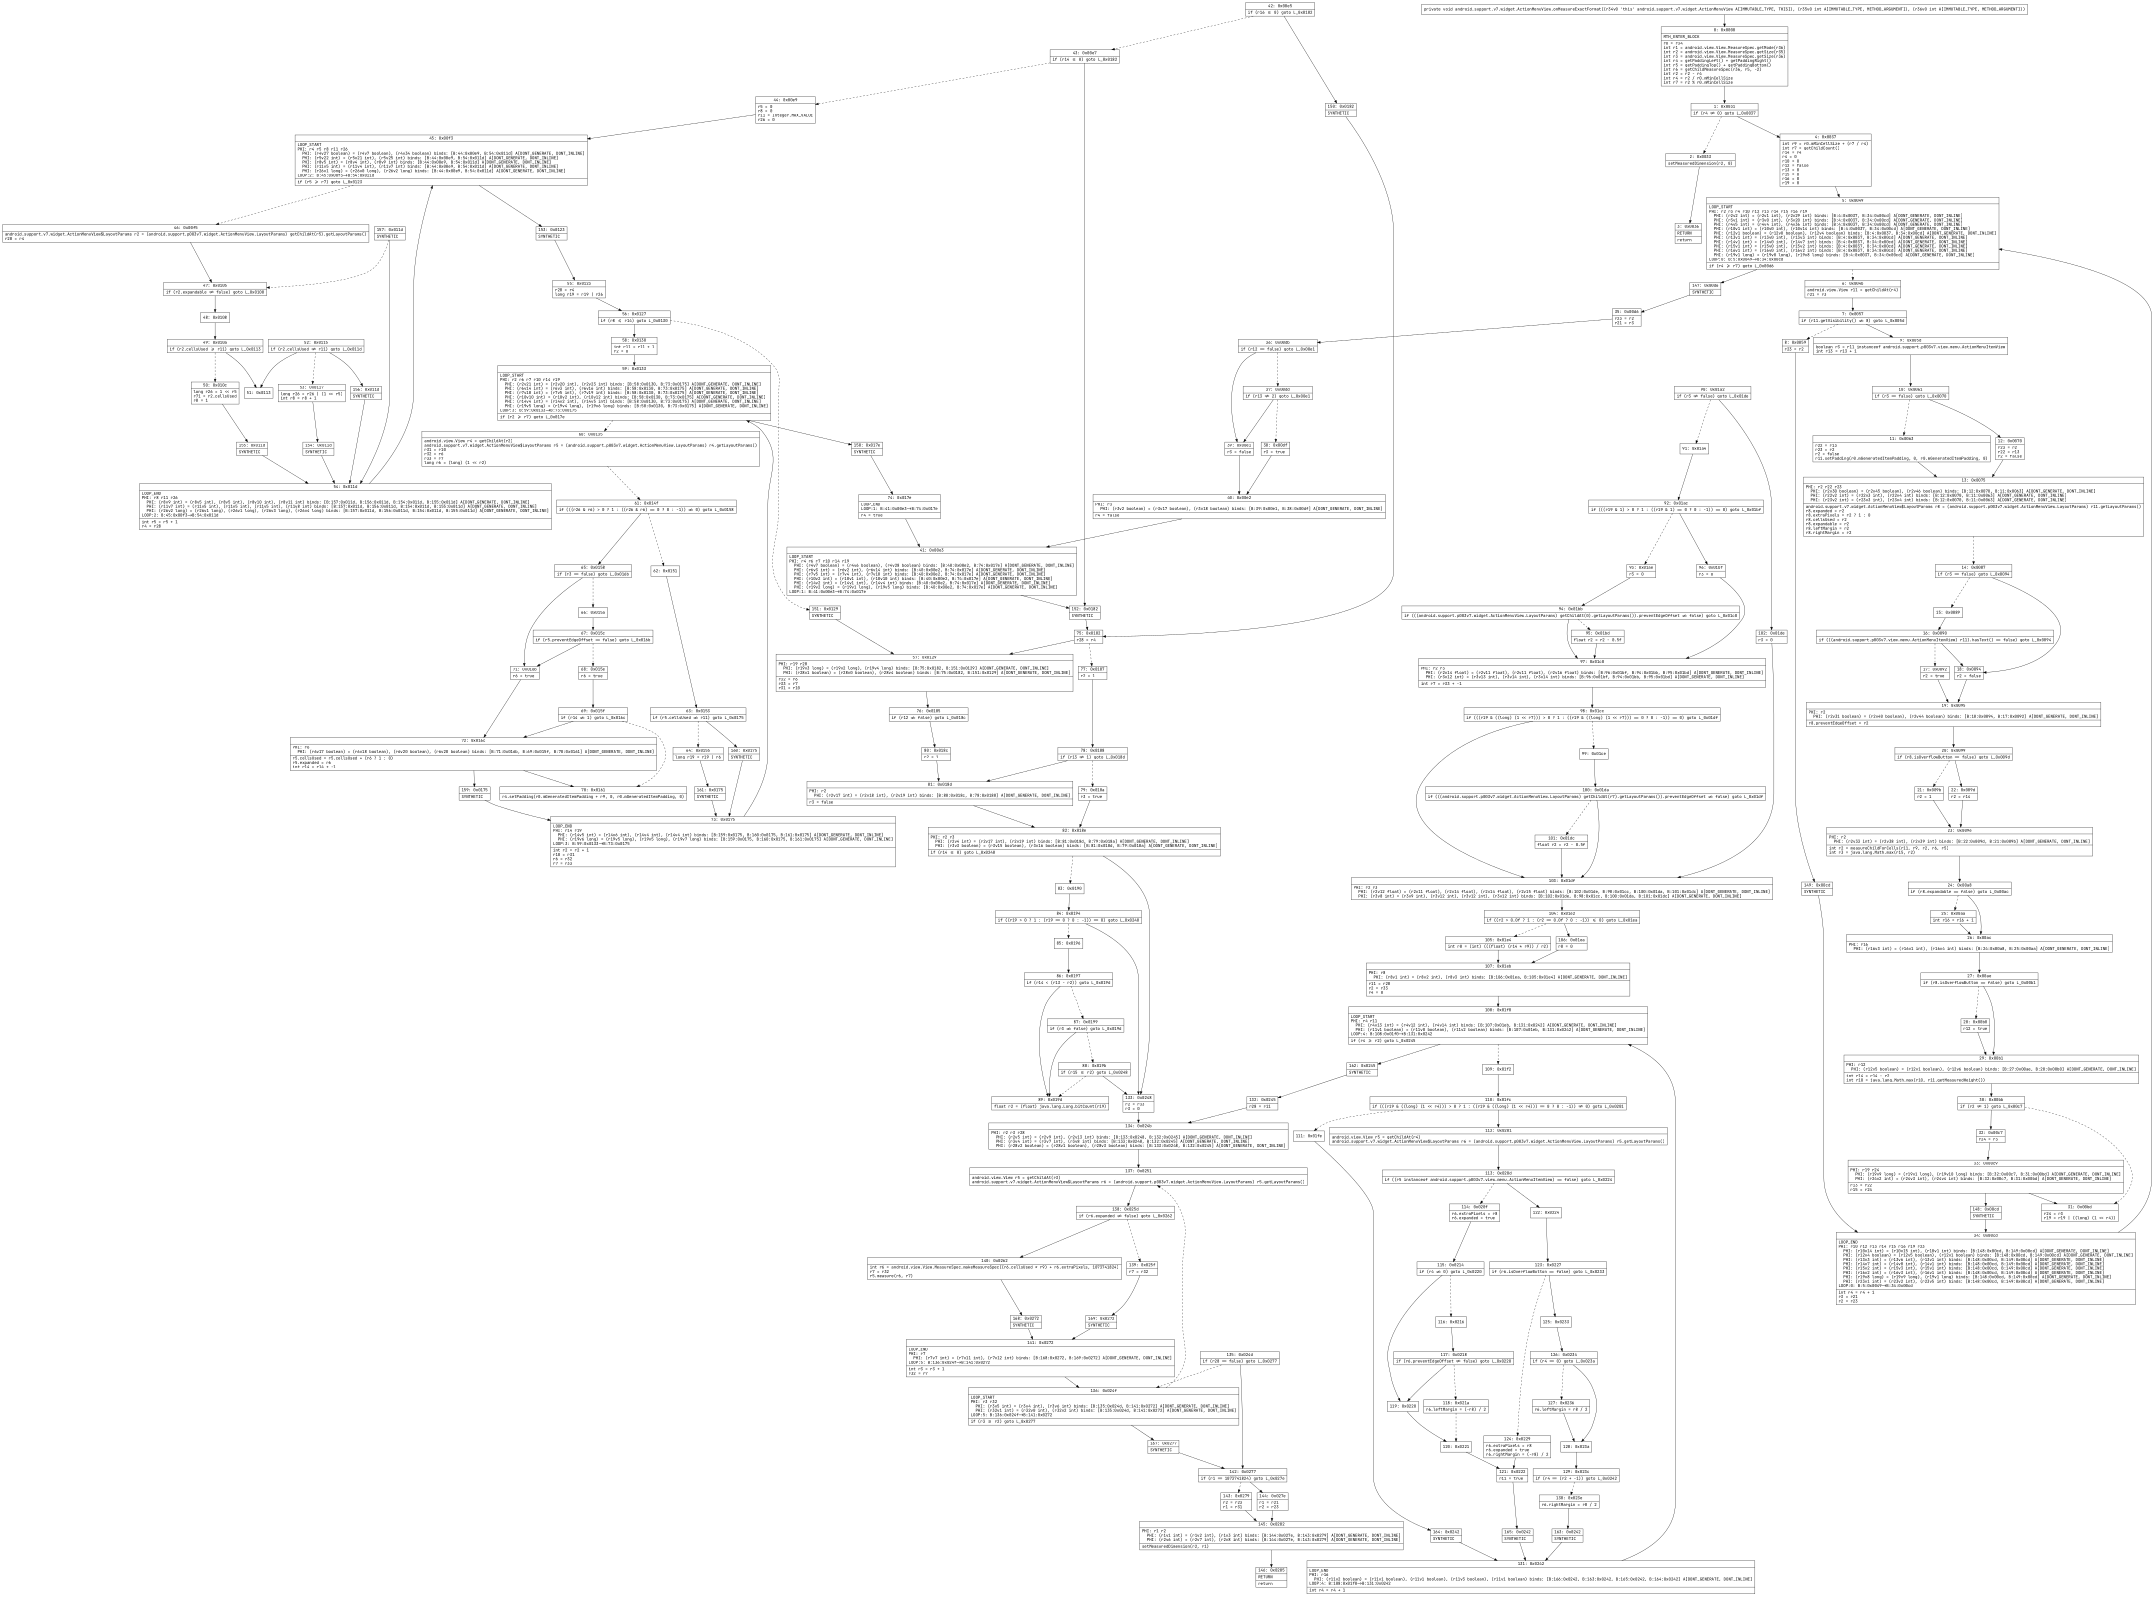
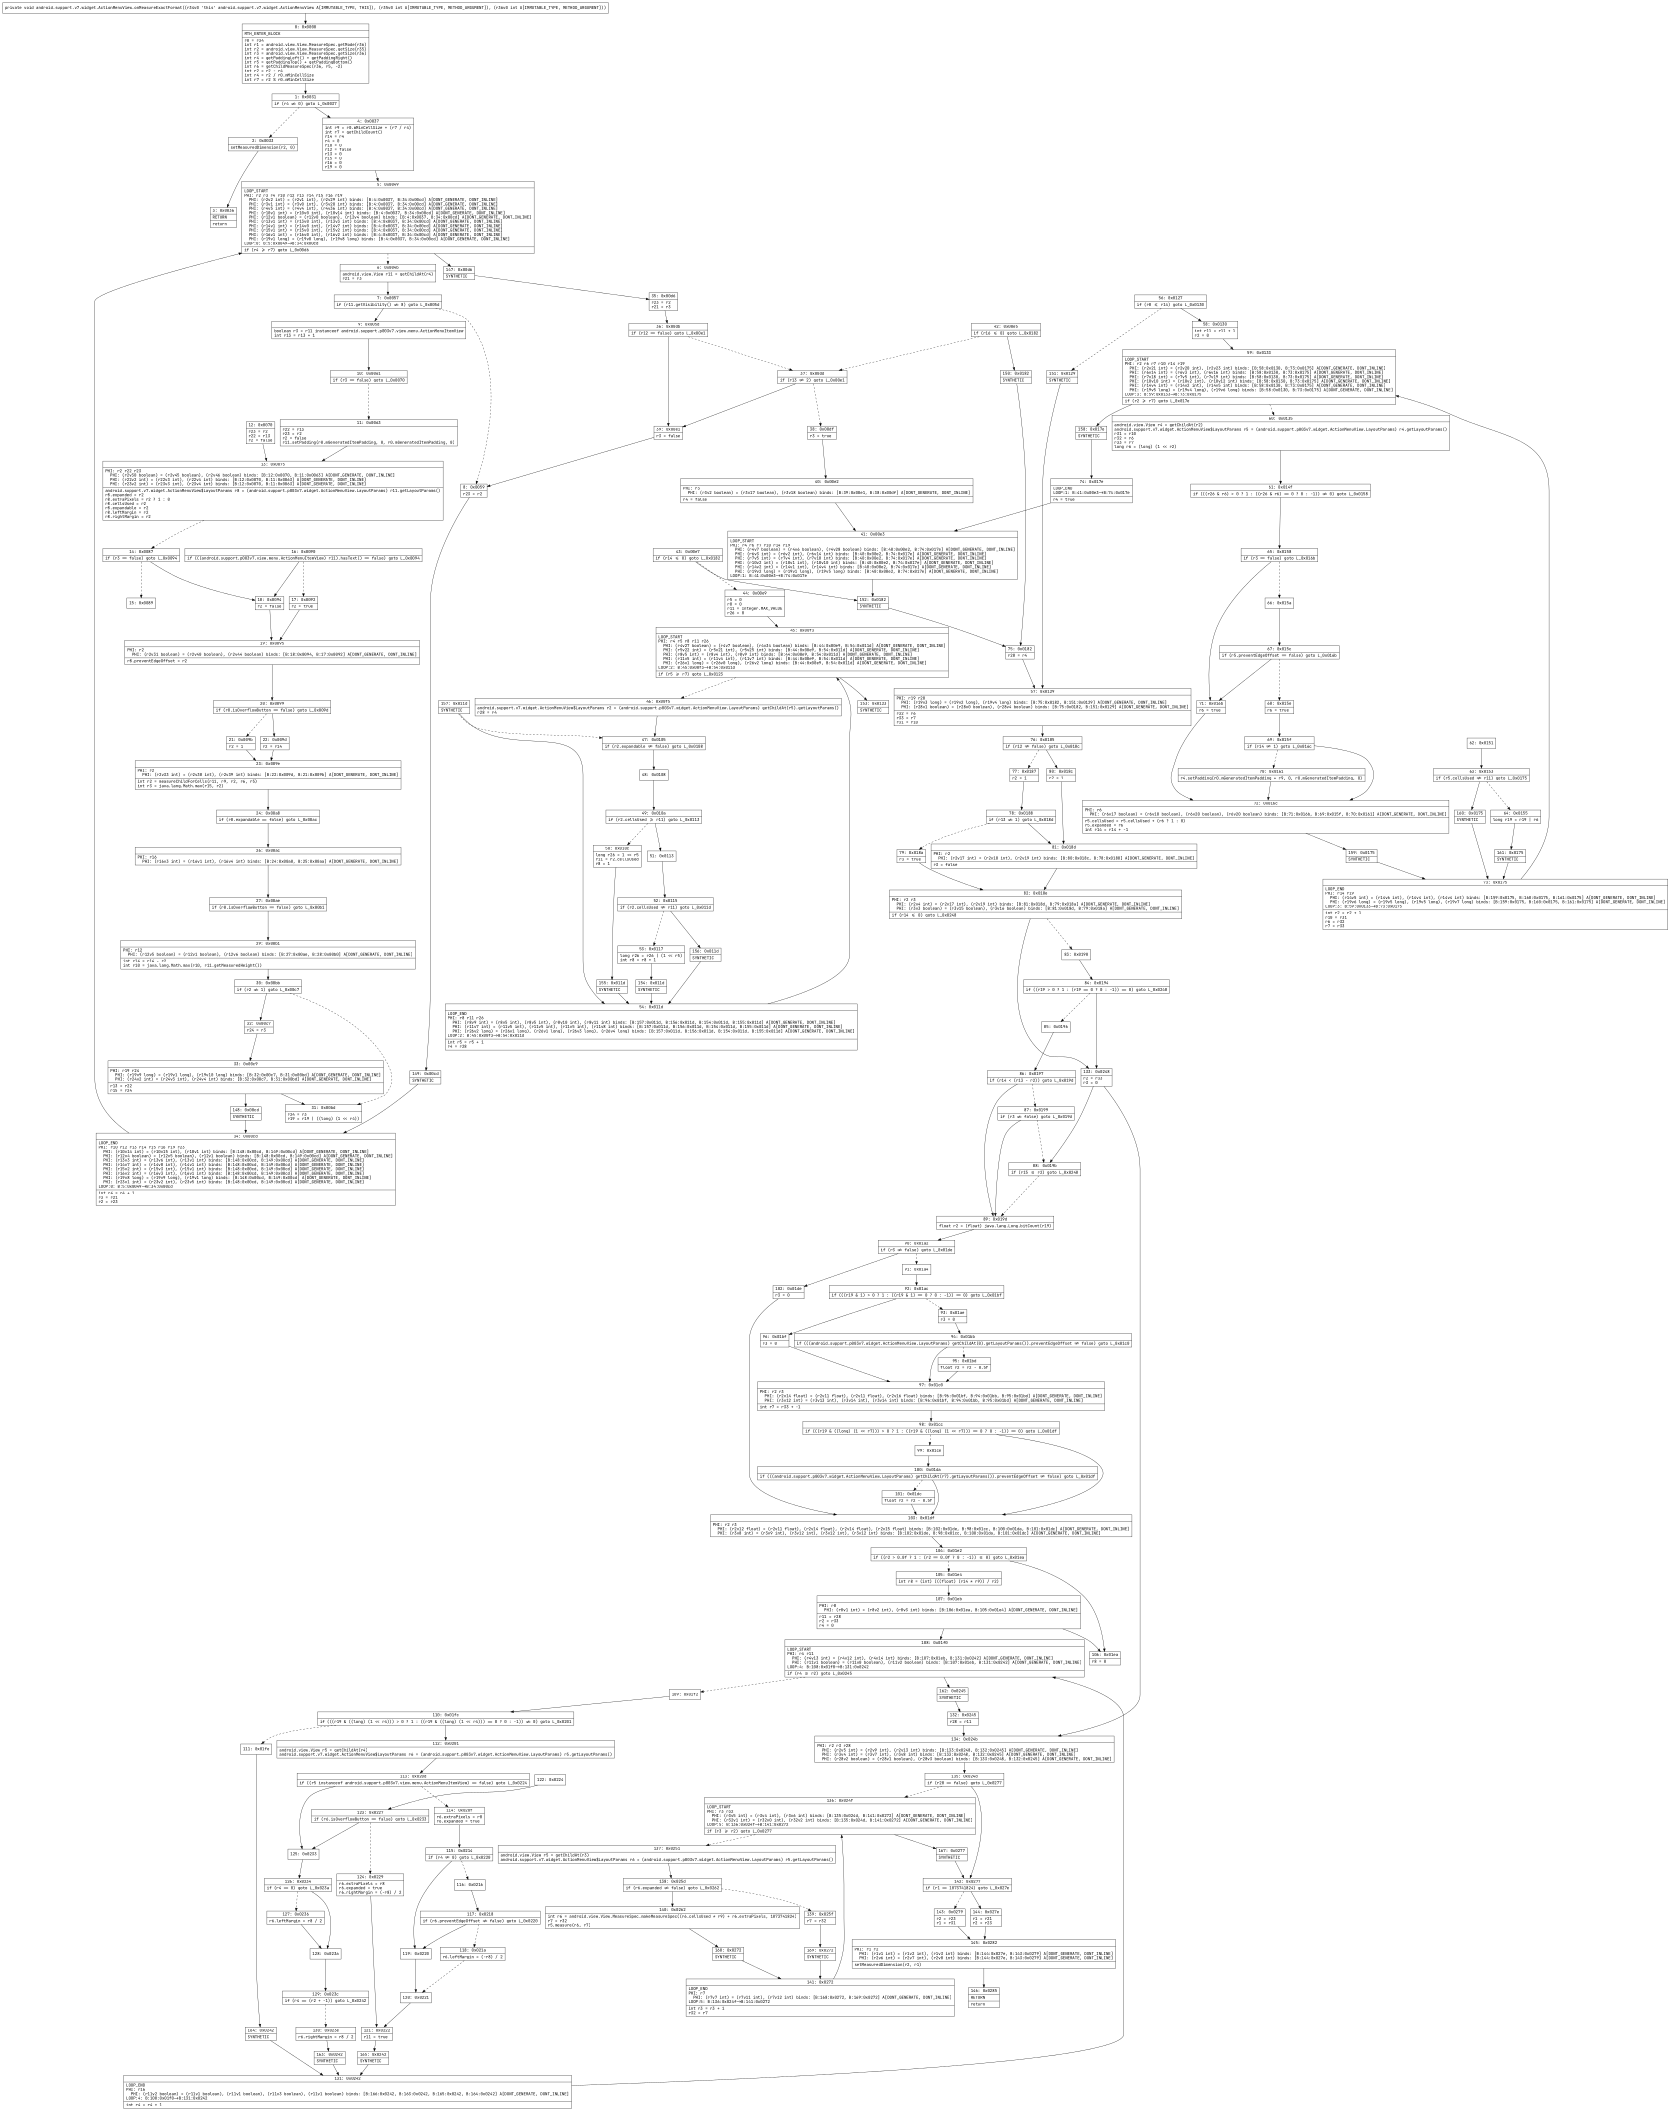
edge "42: 0x00e5" -> "43: 0x00e7": now "42: 0x00e5" -> "37: 0x00dd"
node "55: 0x0123": removed
edge "52: 0x0115" -> "51: 0x0113": reversed
node "50: 0x010c": text "r71 = r2.cellsUsed" -> "r11 = r2.cellsUsed"
edge "10: 0x0061" -> "12: 0x0070": removed
edge "39: 0x00e1" -> "40: 0x00e2": now "39: 0x00e1" -> "8: 0x0059"
edge "60: 0x0135" -> "61: 0x014f": style dashed -> solid
edge "61: 0x014f" -> "62: 0x0151": removed
edge "15: 0x0089" -> "16: 0x0090": removed
edge "75: 0x0182" -> "77: 0x0187": now "76: 0x0185" -> "77: 0x0187"
edge "72: 0x016c" -> "70: 0x0161": reversed
node "25: 0x00aa": removed
edge "106: 0x01ea" -> "107: 0x01eb": reversed
node "28: 0x00b0": removed
edge "88: 0x019b" -> "133: 0x0248": reversed
edge "134: 0x024b" -> "137: 0x0251": now "134: 0x024b" -> "135: 0x024d"
edge "113: 0x020d" -> "122: 0x0224": now "113: 0x020d" -> "125: 0x0233"
edge "89: 0x019d" -> "90: 0x01a2": added
